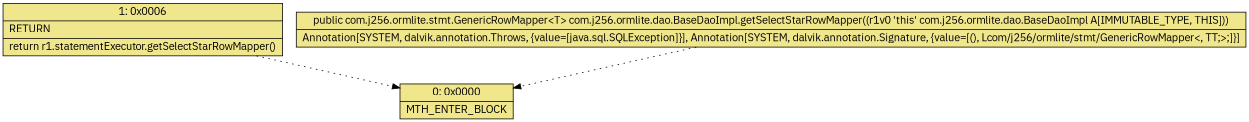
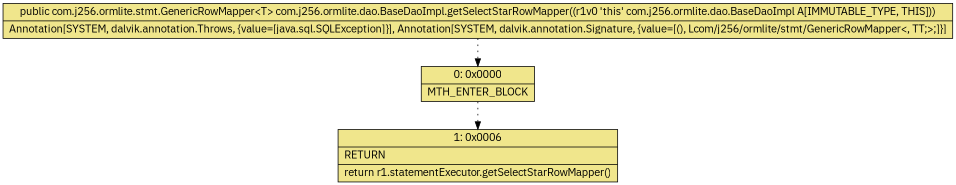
edge "1: 0x0006" -> "0: 0x0000": reversed
